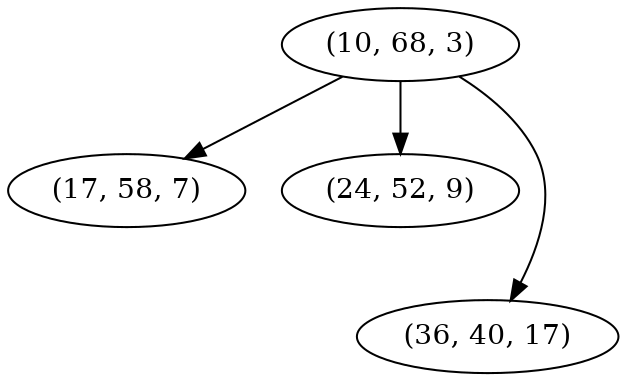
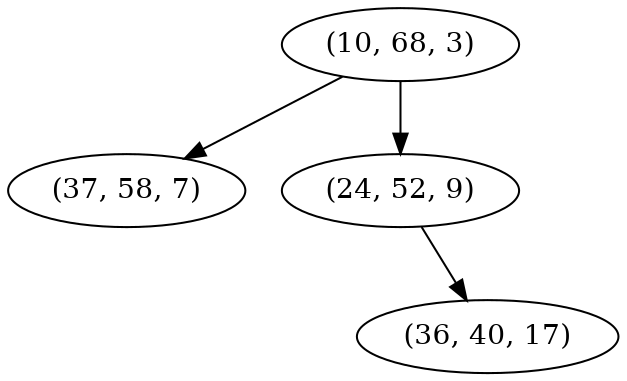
edge "(10, 68, 3)" -> "(36, 40, 17)": now "(24, 52, 9)" -> "(36, 40, 17)"
node "(17, 58, 7)": label "(17, 58, 7)" -> "(37, 58, 7)"
